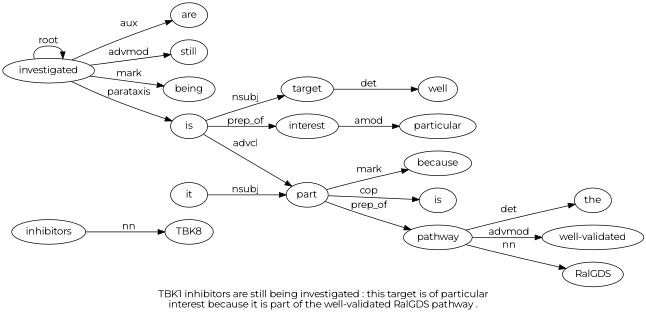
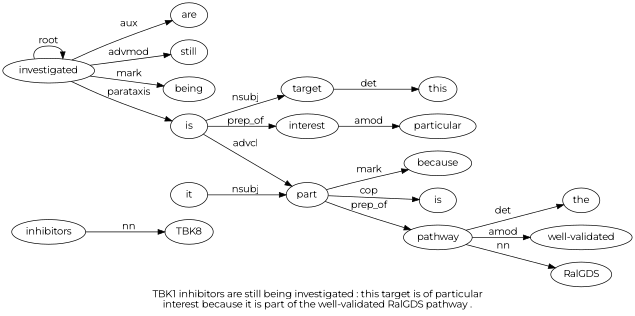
node "well": label "well" -> "this"
edge "pathway" -> "well-validated": label "advmod" -> "amod"
